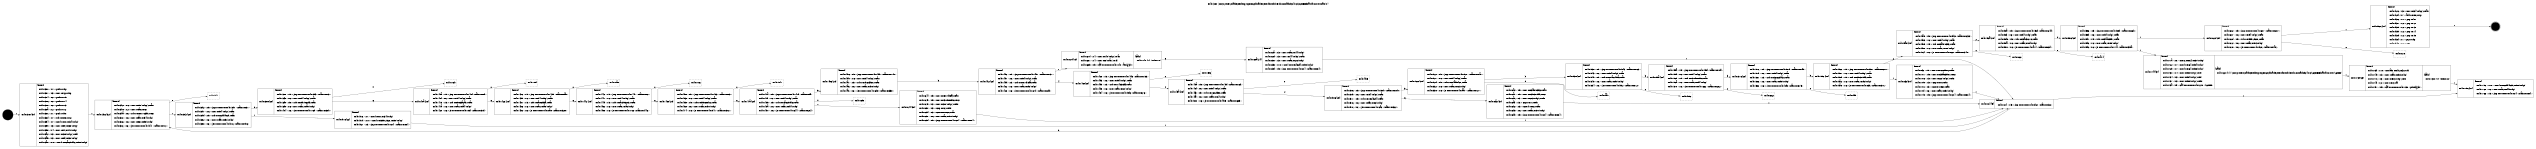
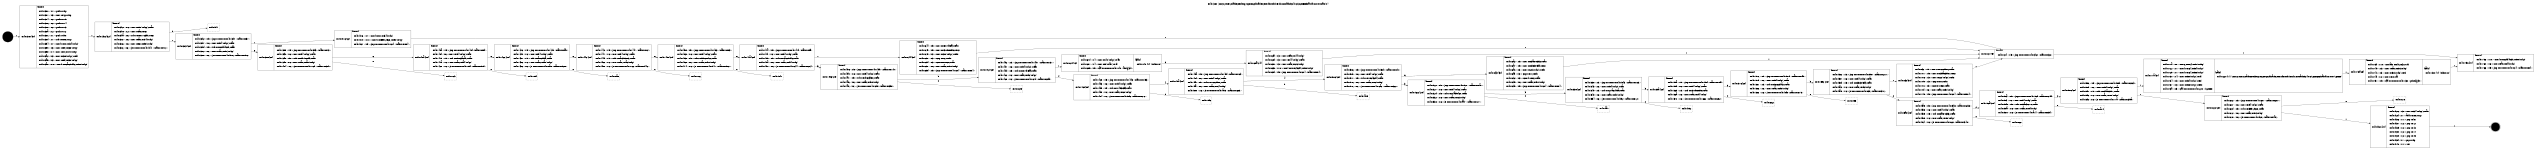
edge "0x40147a [28]" -> "0x4016de": now "0x401496 [28]" -> "0x4016de"
edge "0x401c04 [5]" -> "0x4013b2 [32]": removed, label "6"
